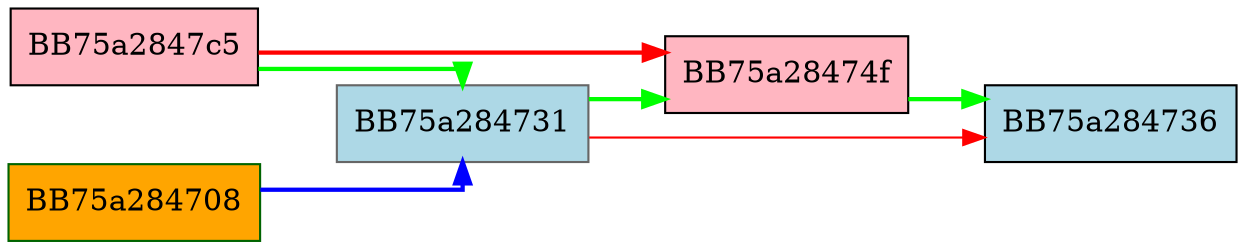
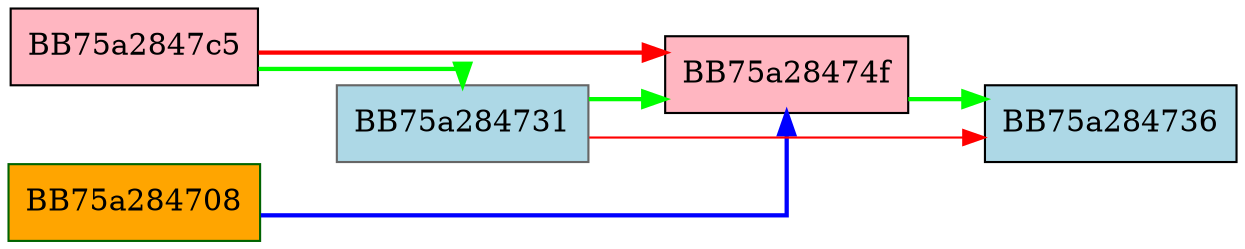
edge "BB75a284708" -> "BB75a284731": now "BB75a284708" -> "BB75a28474f"
